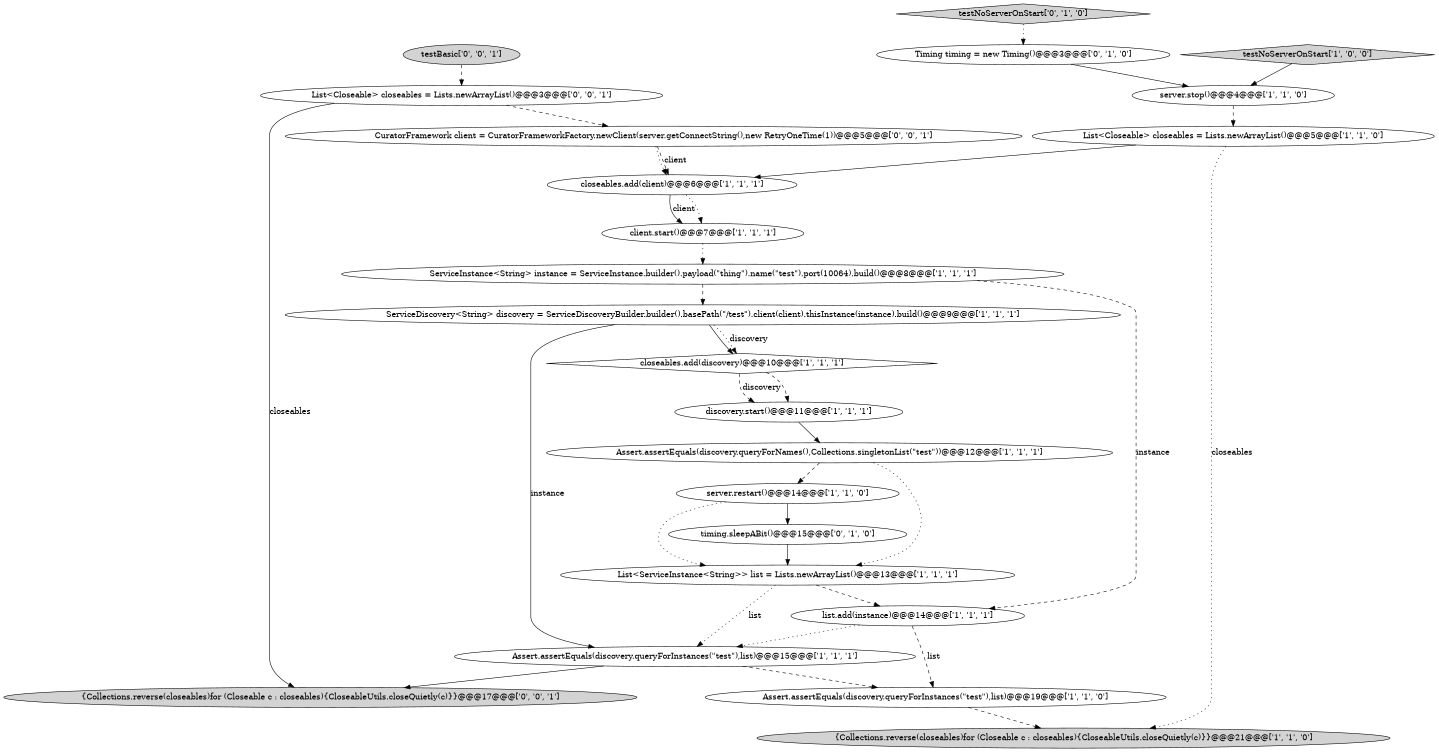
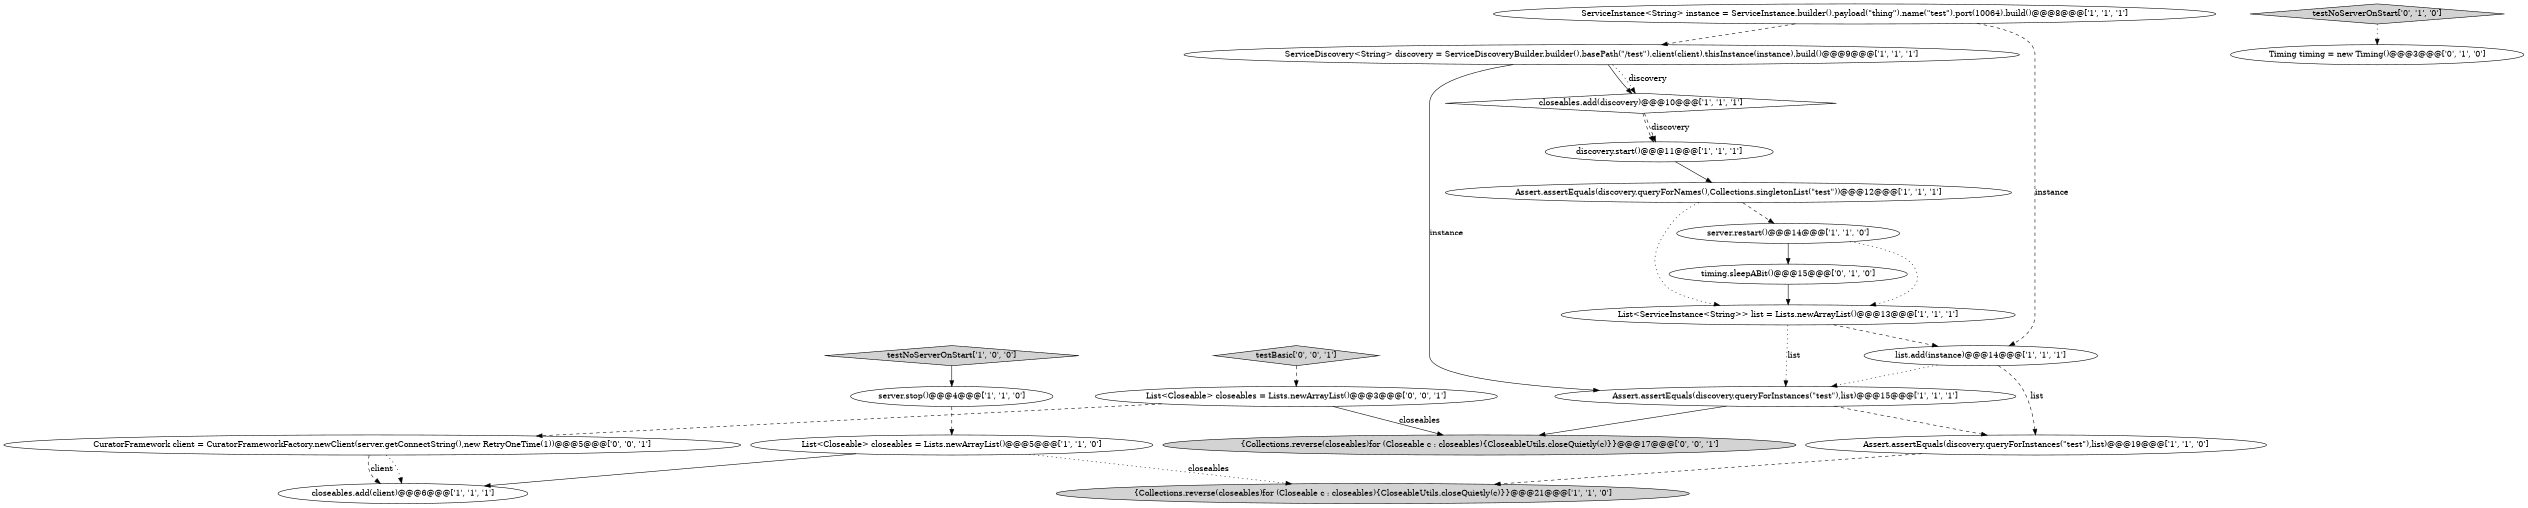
node "testBasic['0', '0', '1']": shape ellipse -> diamond
edge "Timing timing = new Timing()@@@3@@@['0', '1', '0']" -> "server.stop()@@@4@@@['1', '1', '0']": removed
node "client.start()@@@7@@@['1', '1', '1']": removed
